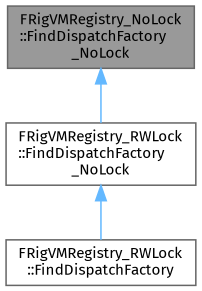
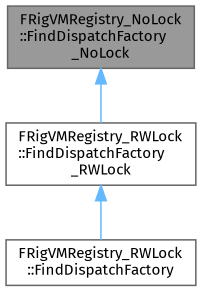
node "FRigVMRegistry_RWLock ::FindDispatchFactory _NoLock": label "FRigVMRegistry_RWLock ::FindDispatchFactory _NoLock" -> "FRigVMRegistry_RWLock ::FindDispatchFactory _RWLock"
